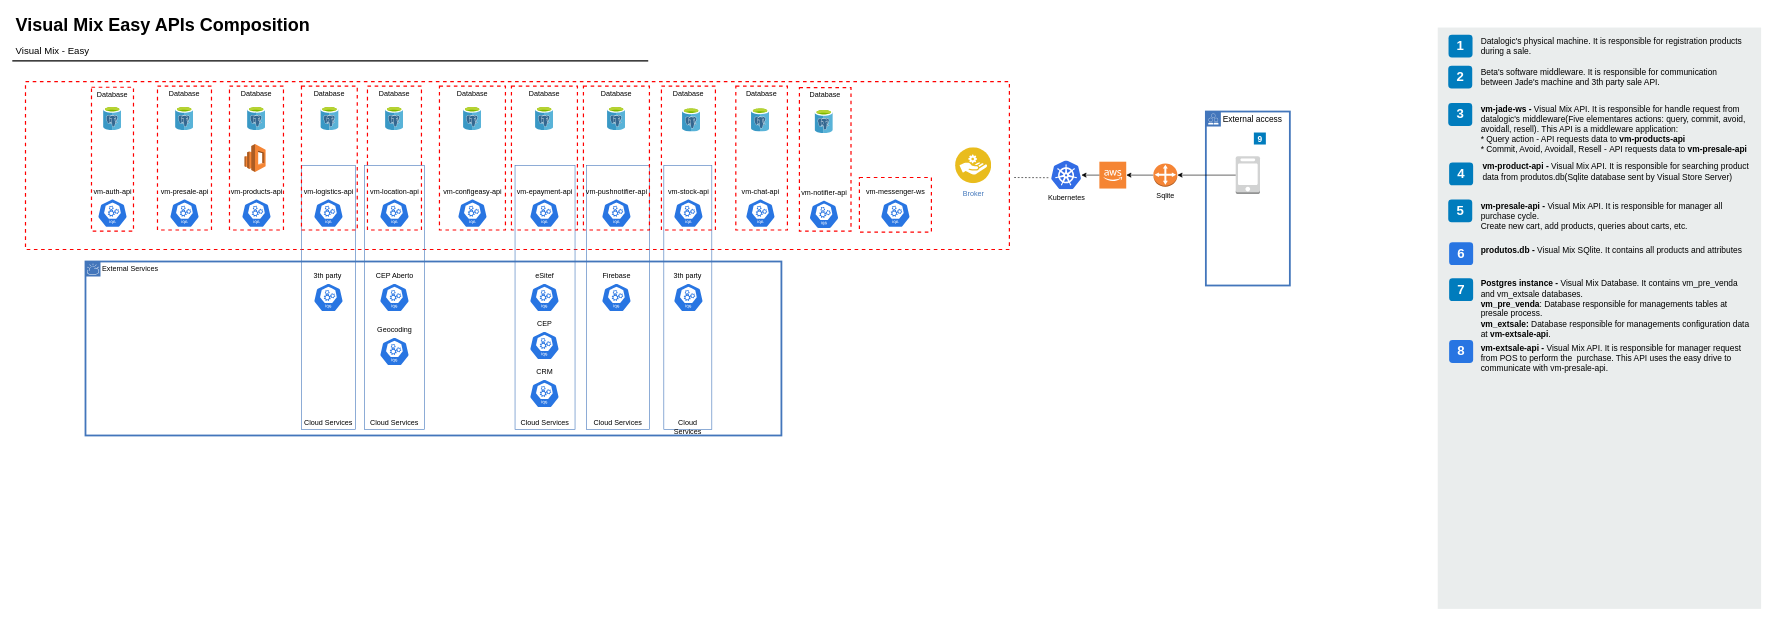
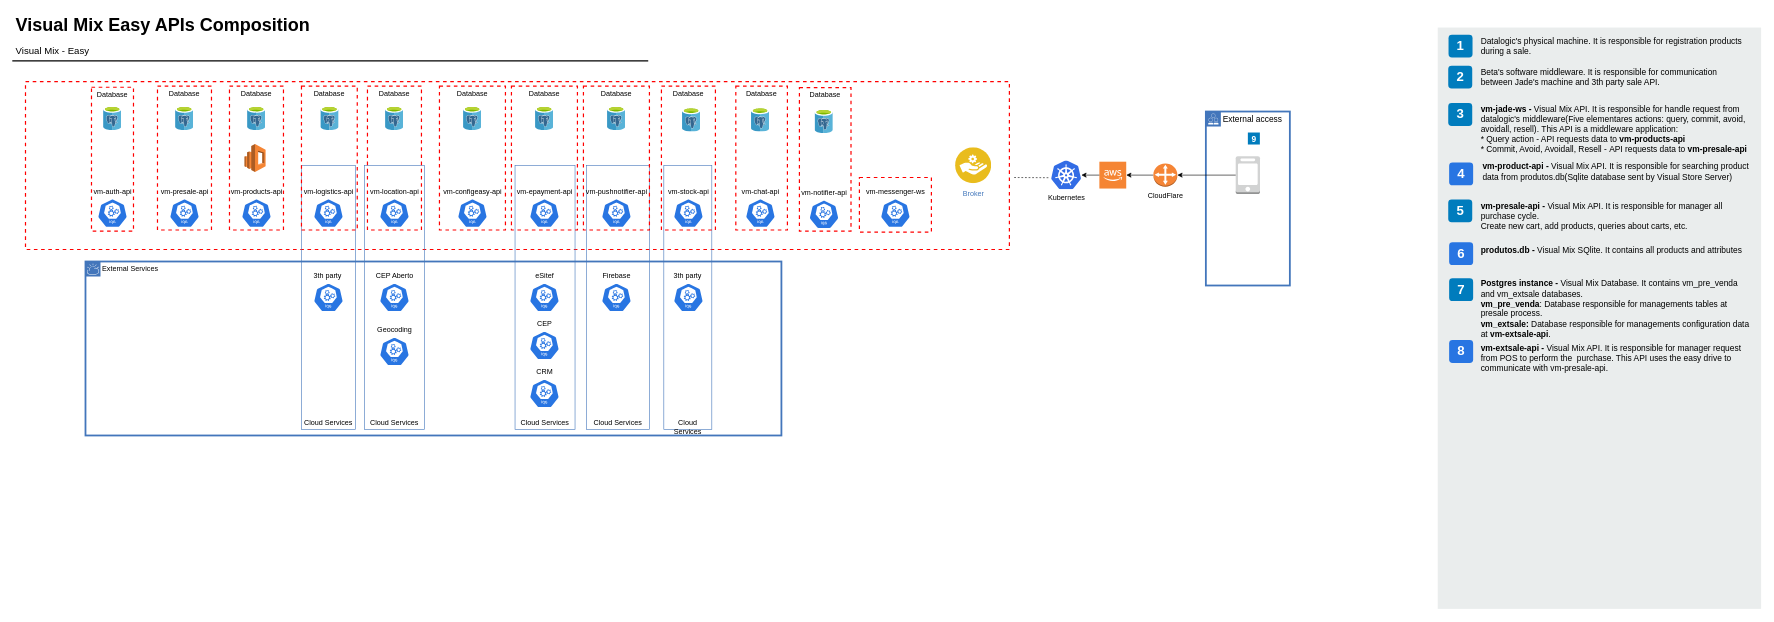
node "9": moved (1260, 138) -> (1254, 138)
node "4": fillcolor #007cbd -> #2875e2
node "Sqlite": label "Sqlite" -> "CloudFlare"
